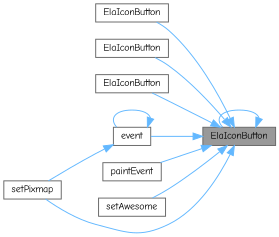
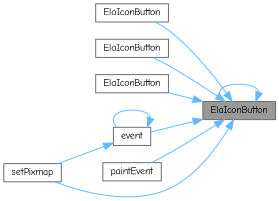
node "setAwesome": removed
